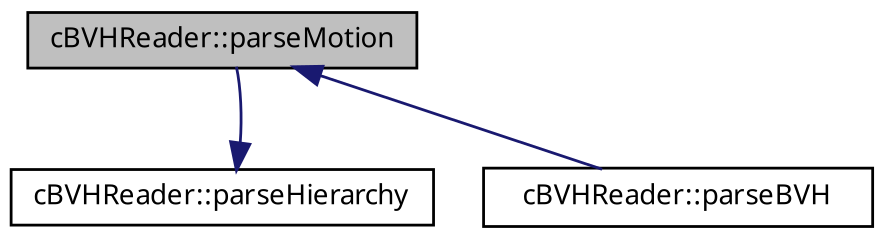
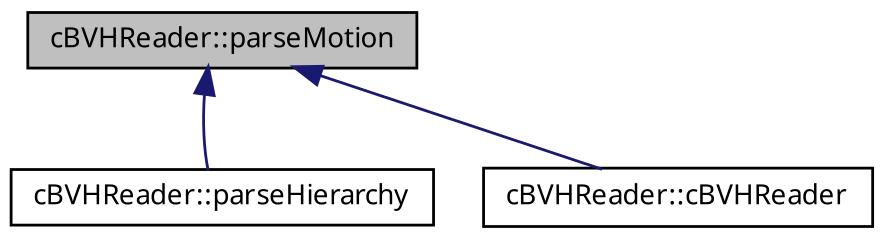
edge "cBVHReader::parseMotion" -> "cBVHReader::parseHierarchy": reversed
node "cBVHReader::parseBVH": label "cBVHReader::parseBVH" -> "cBVHReader::cBVHReader"
